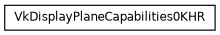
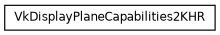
node "VkDisplayPlaneCapabilities0KHR": label "VkDisplayPlaneCapabilities0KHR" -> "VkDisplayPlaneCapabilities2KHR"
